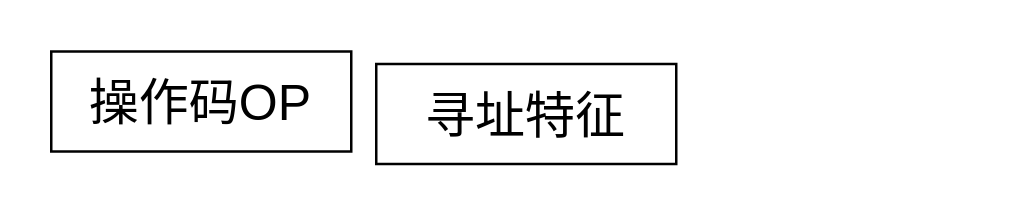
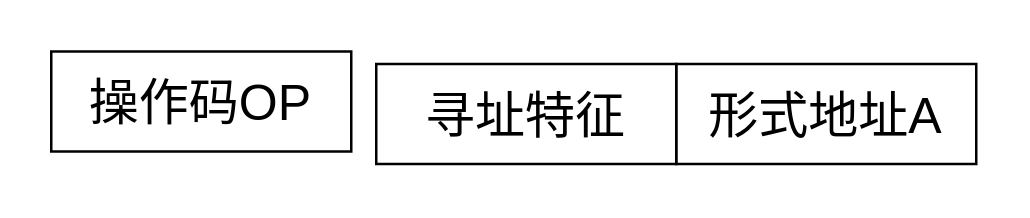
node "形式地址A": added
